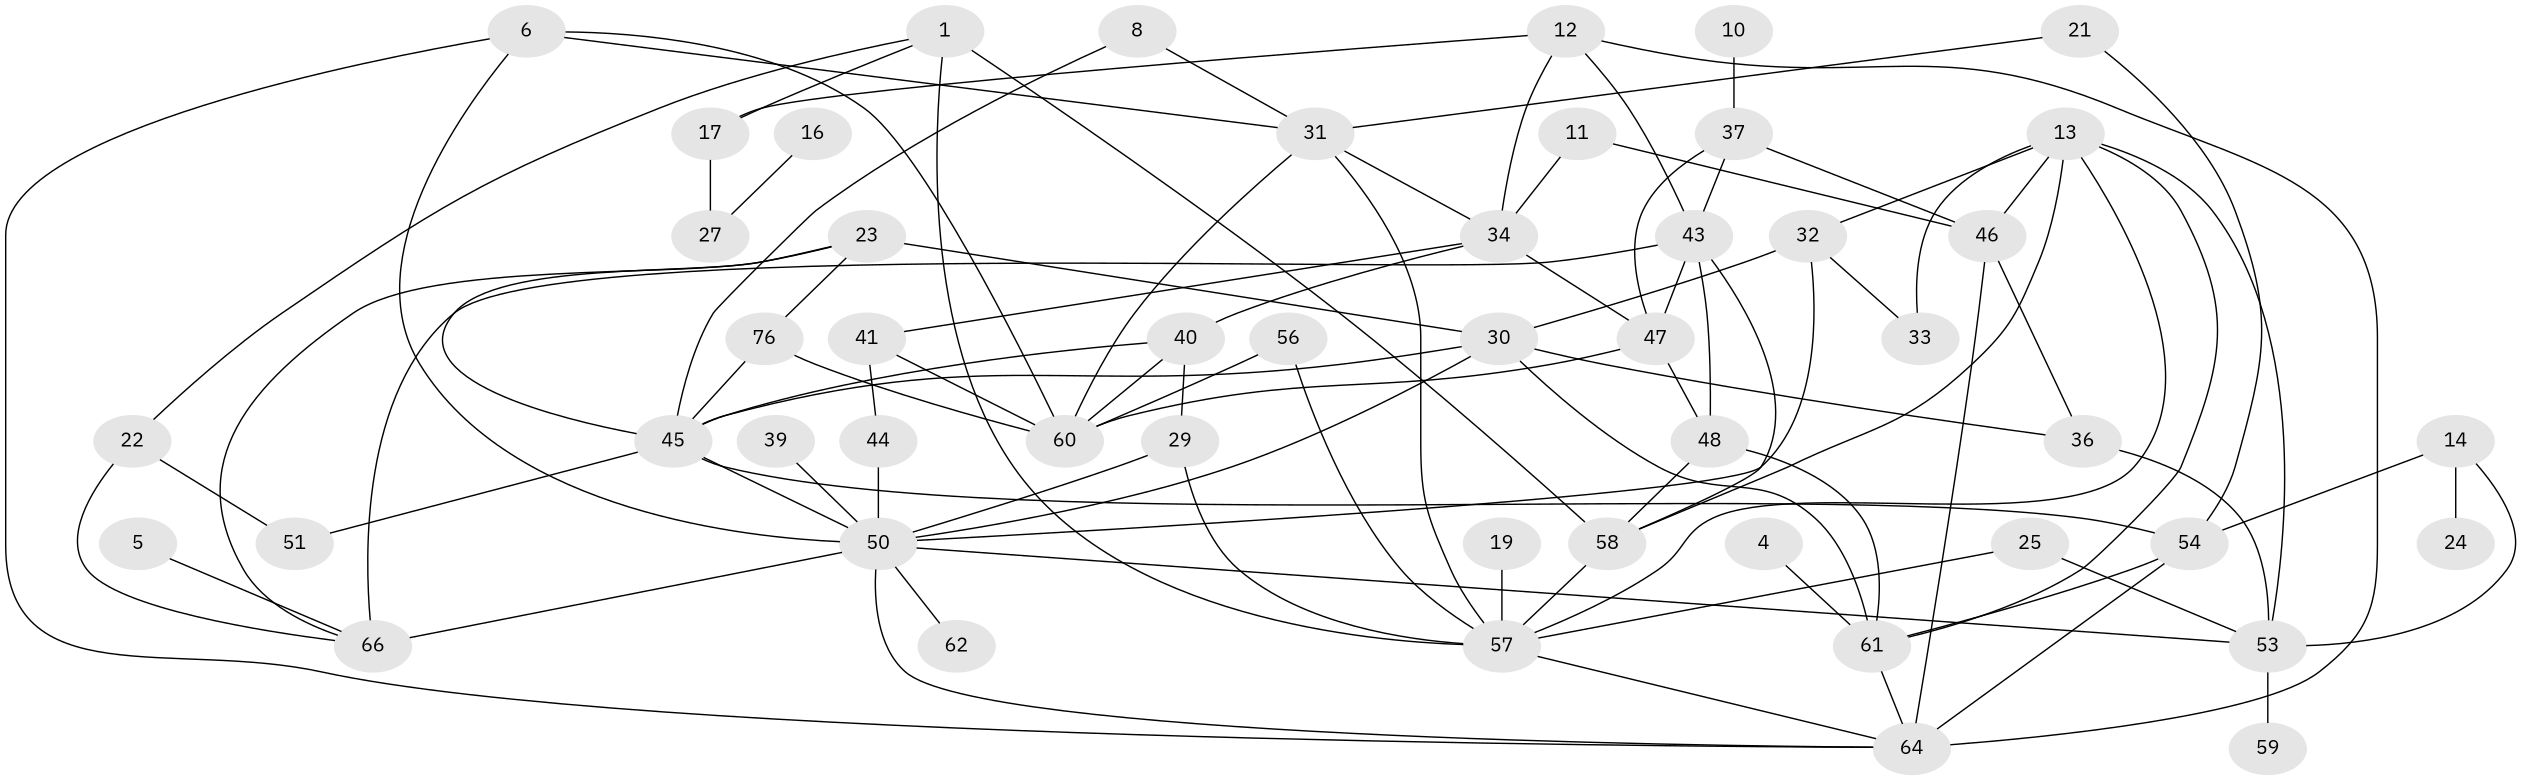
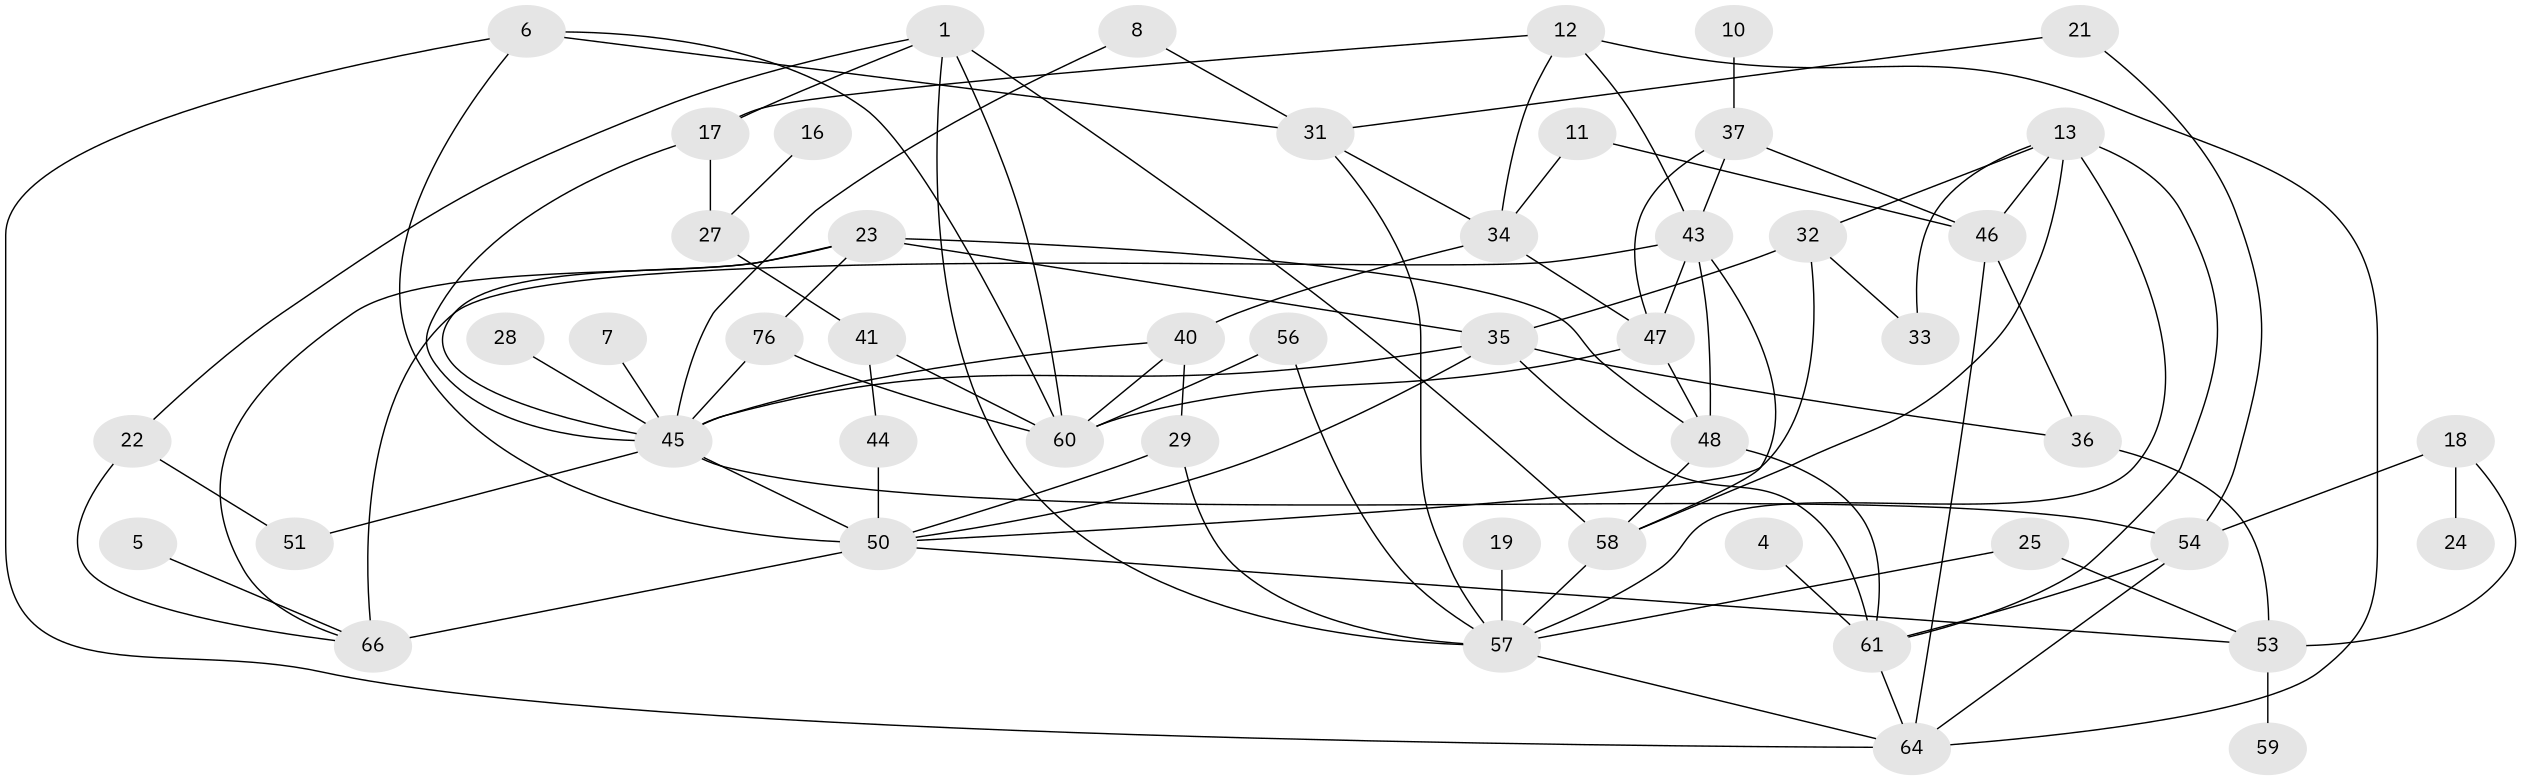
edge "31" -- "60": now "1" -- "60"
edge "23" -- "48": added
edge "34" -- "41": now "27" -- "41"
edge "17" -- "45": added
node "28": added
node "7": added
node "30": label "30" -> "35"
edge "13" -- "53": removed
node "39": removed
node "14": label "14" -> "18"
node "62": removed
edge "50" -- "64": removed
